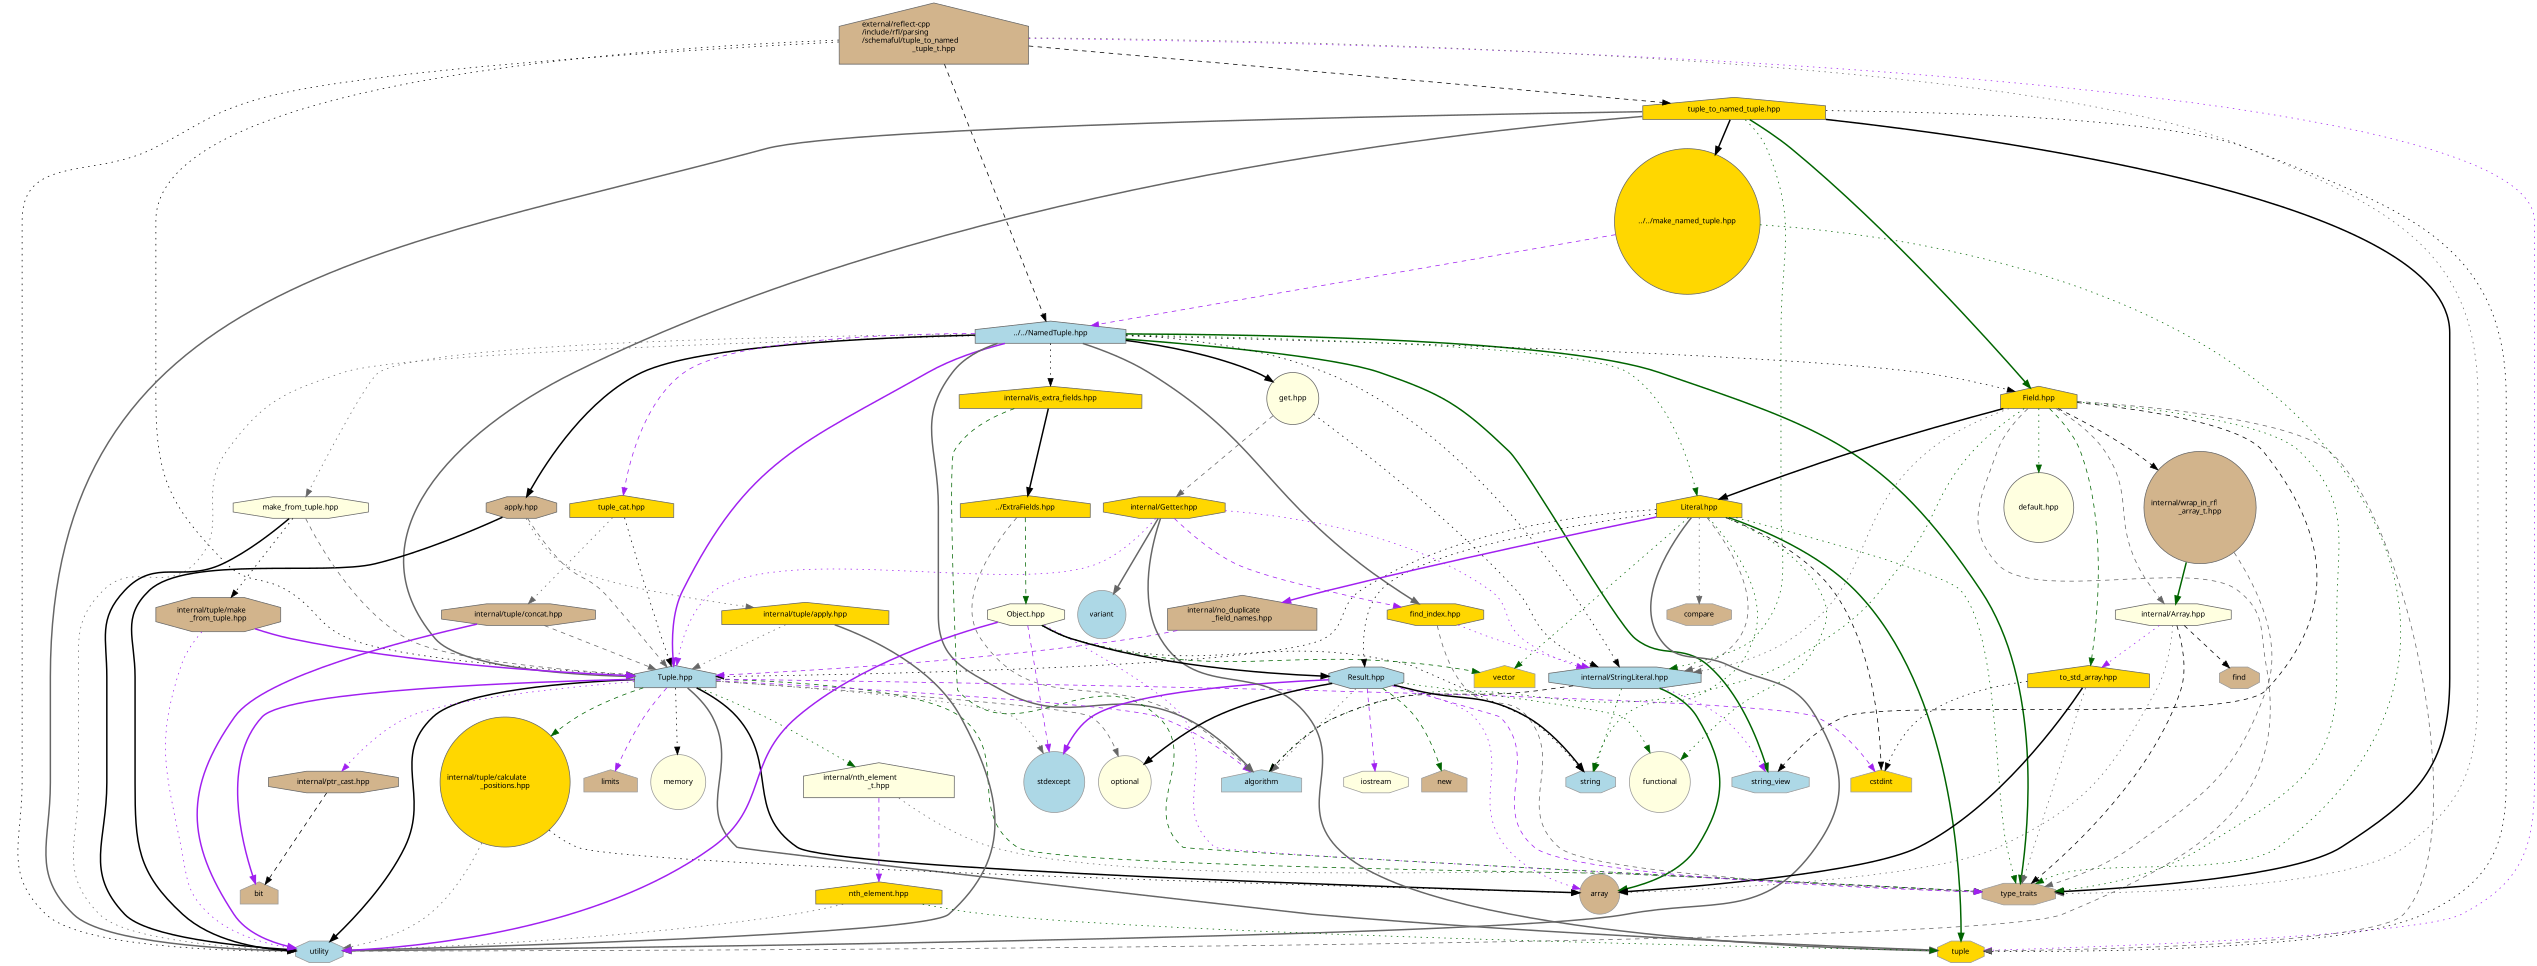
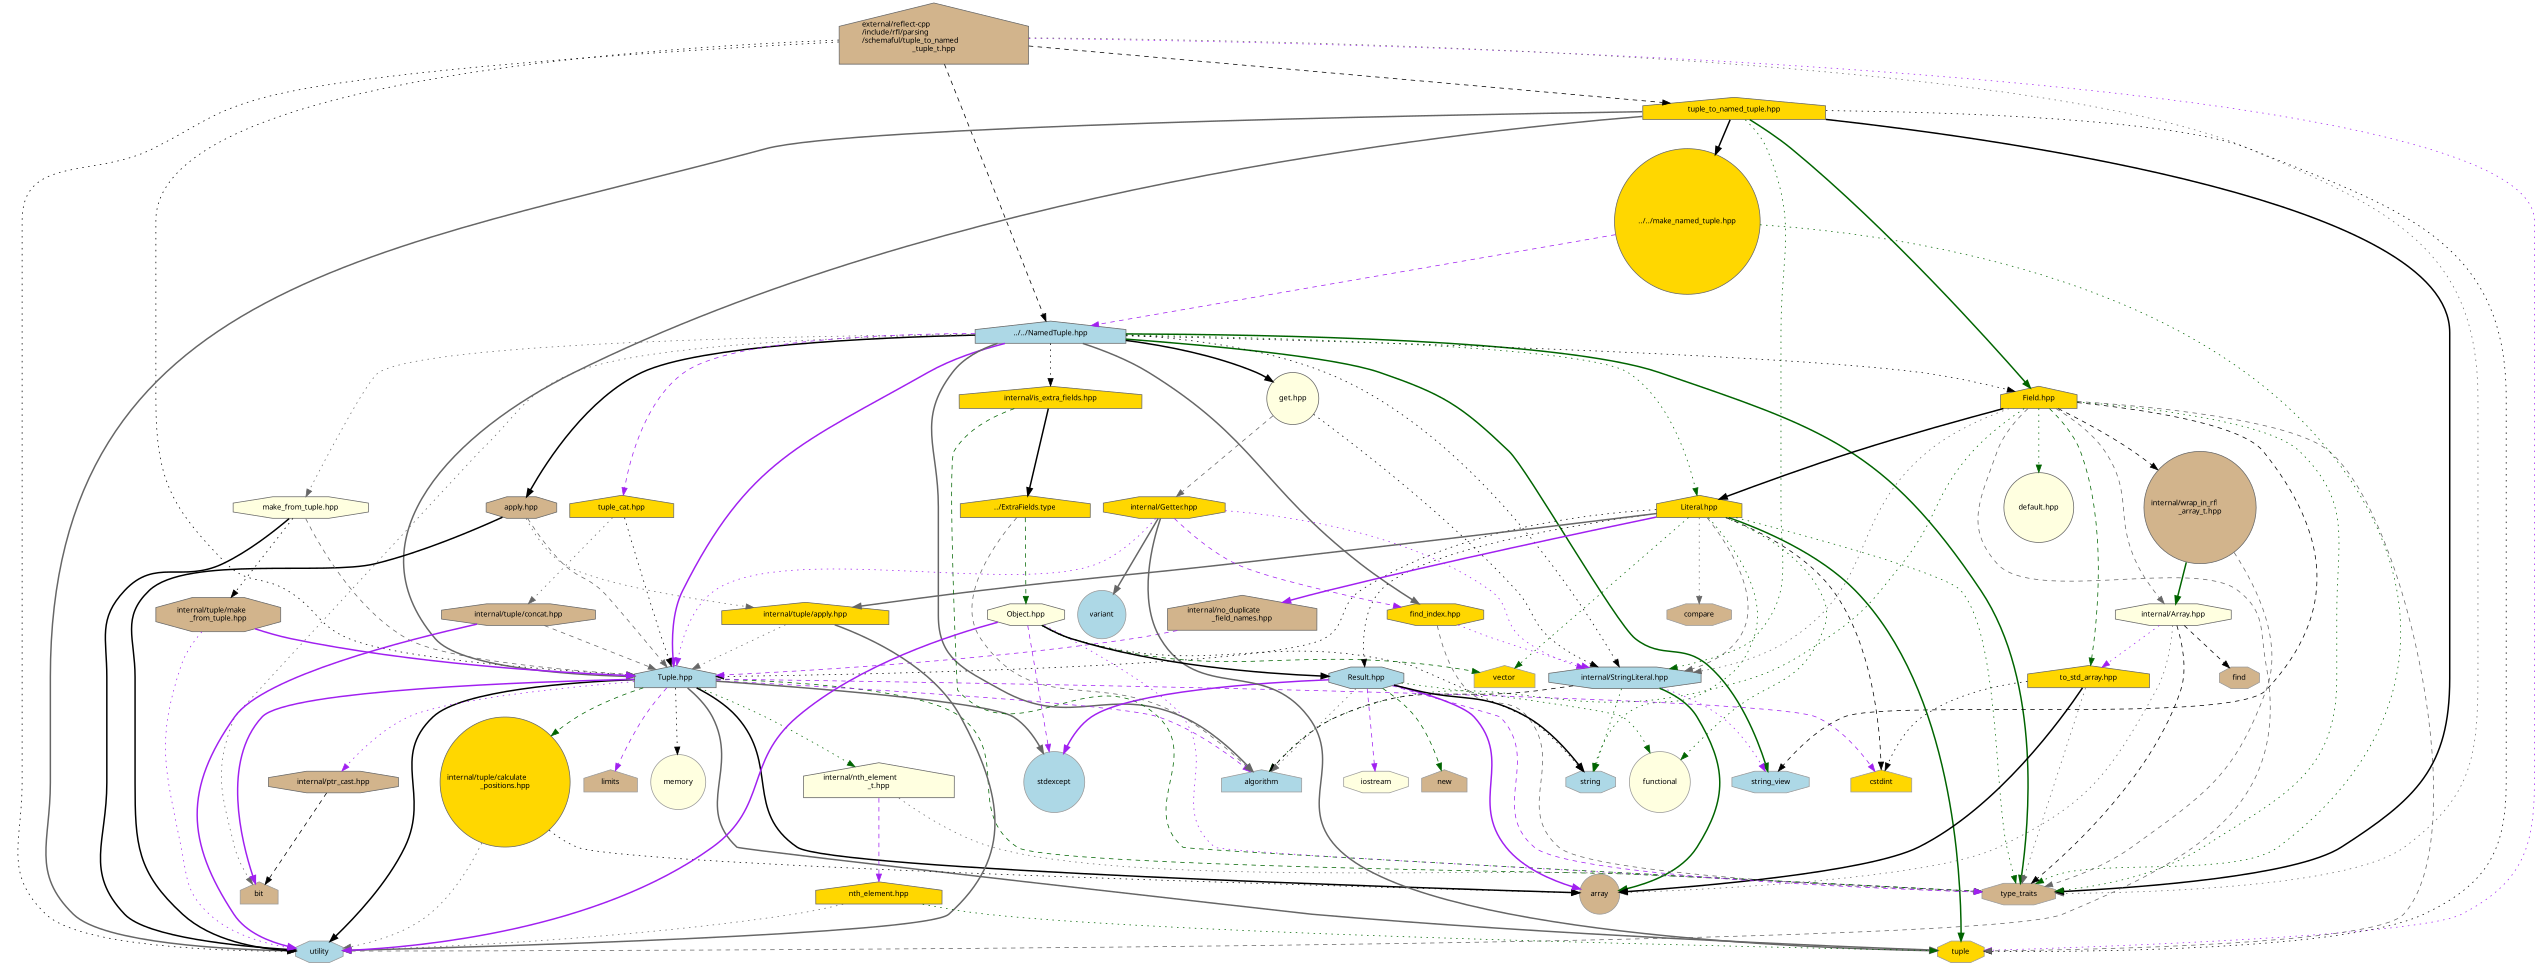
edge "../../NamedTuple.hpp" -> "utility": now "../../NamedTuple.hpp" -> "bit"
node "../ExtraFields.hpp": label "../ExtraFields.hpp" -> "../ExtraFields.type"
edge "Tuple.hpp" -> "stdexcept": style dotted -> bold
edge "Result.hpp" -> "array": style dotted -> bold
node "optional": removed
edge "Literal.hpp" -> "utility": now "Literal.hpp" -> "internal/tuple/apply.hpp"
